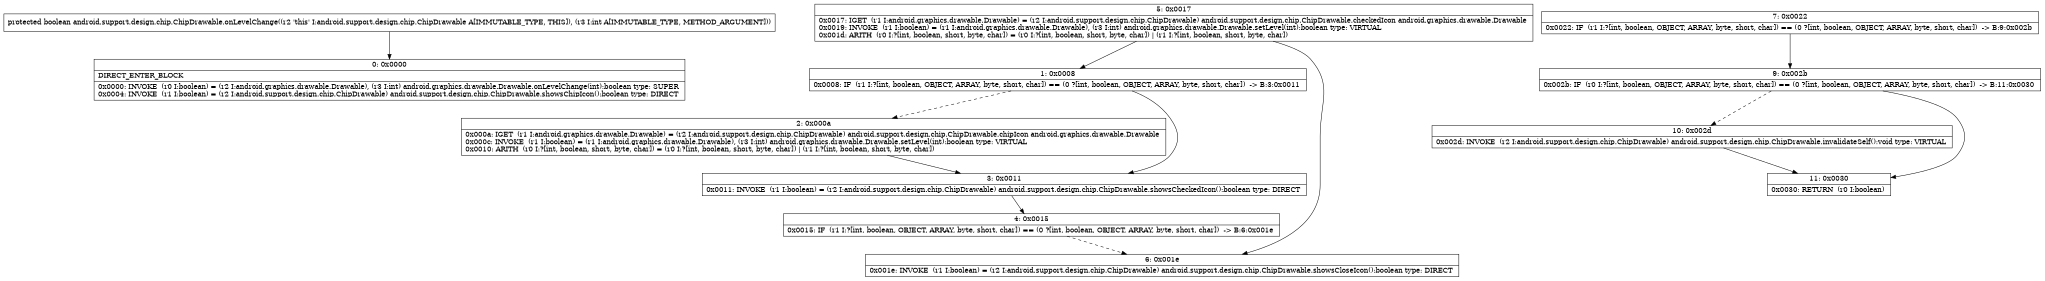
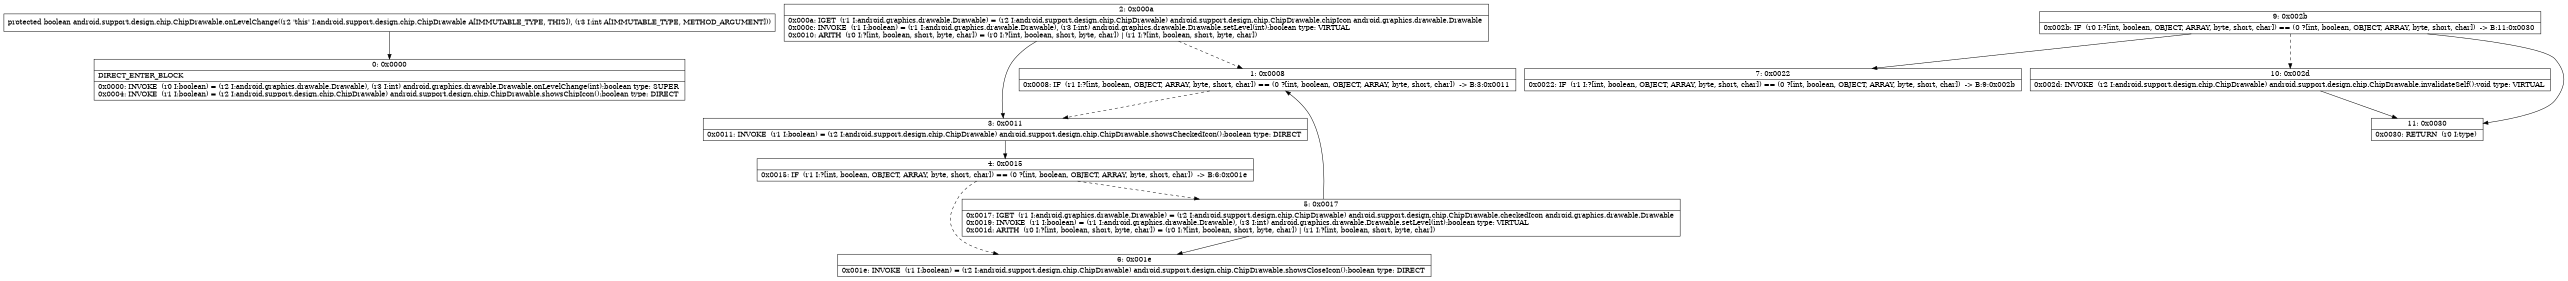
edge "7: 0x0022" -> "9: 0x002b": reversed
edge "1: 0x0008" -> "2: 0x000a": reversed
edge "1: 0x0008" -> "3: 0x0011": style solid -> dashed
edge "4: 0x0015" -> "5: 0x0017": added
node "11: 0x0030": text "0x0030: RETURN  (r0 I:boolean)" -> "0x0030: RETURN  (r0 I:type)"
